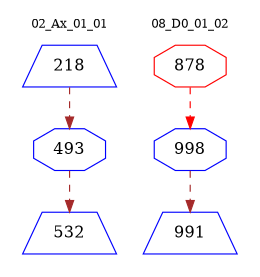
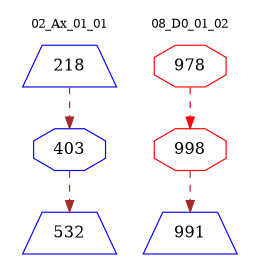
node "878": label "878" -> "978"
node "493": label "493" -> "403"
node "998": color blue -> red
